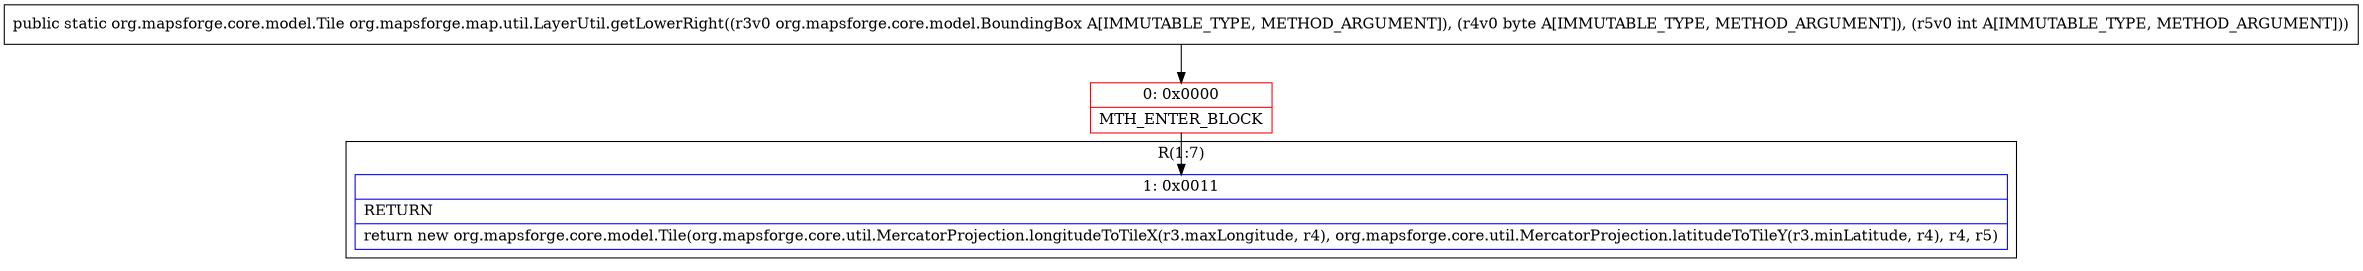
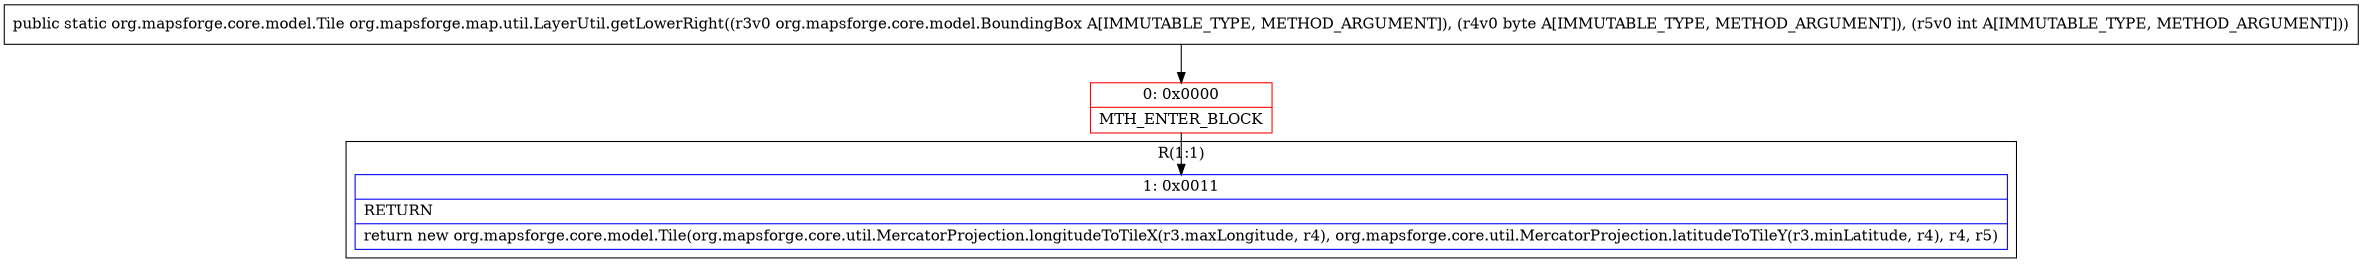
cluster "R(1:7)": label "R(1:7)" -> "R(1:1)"
